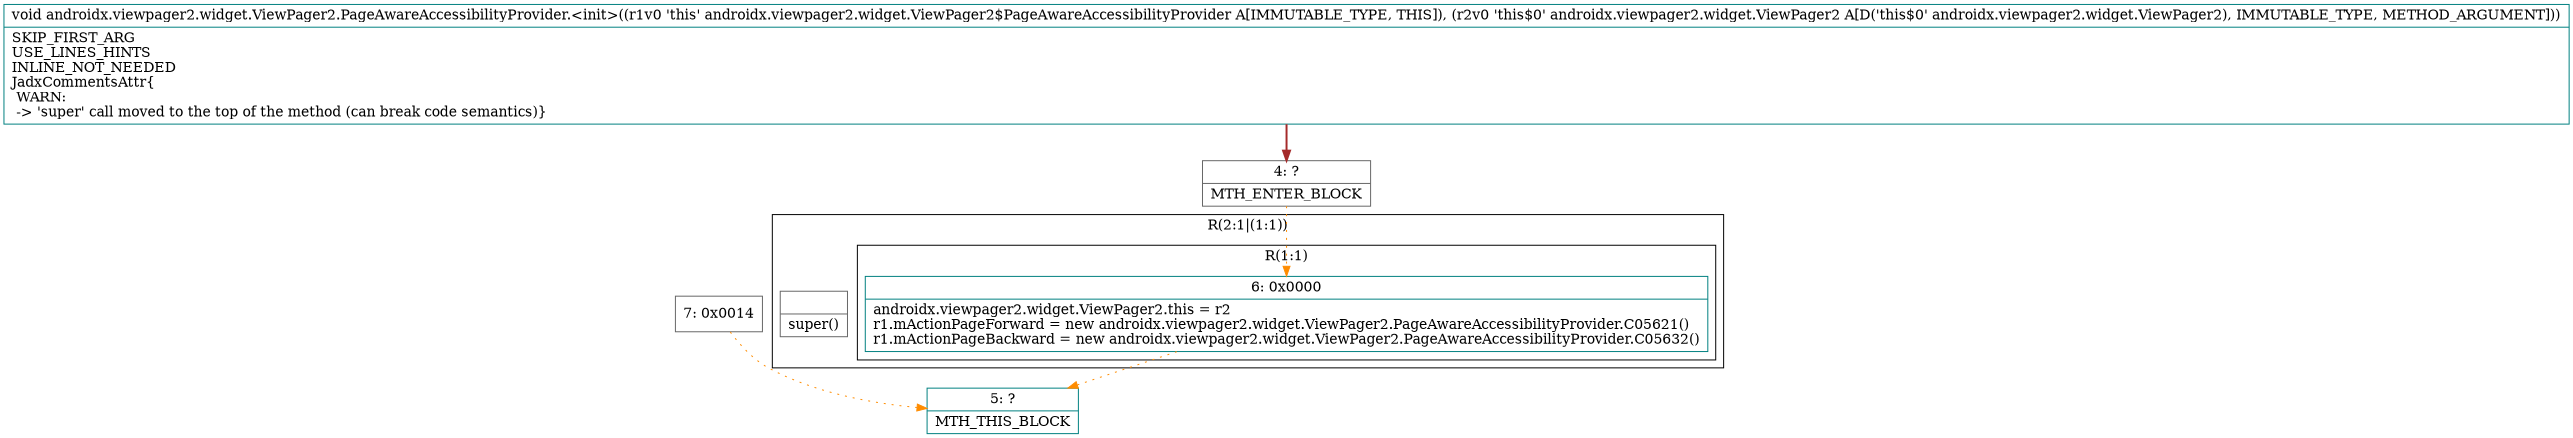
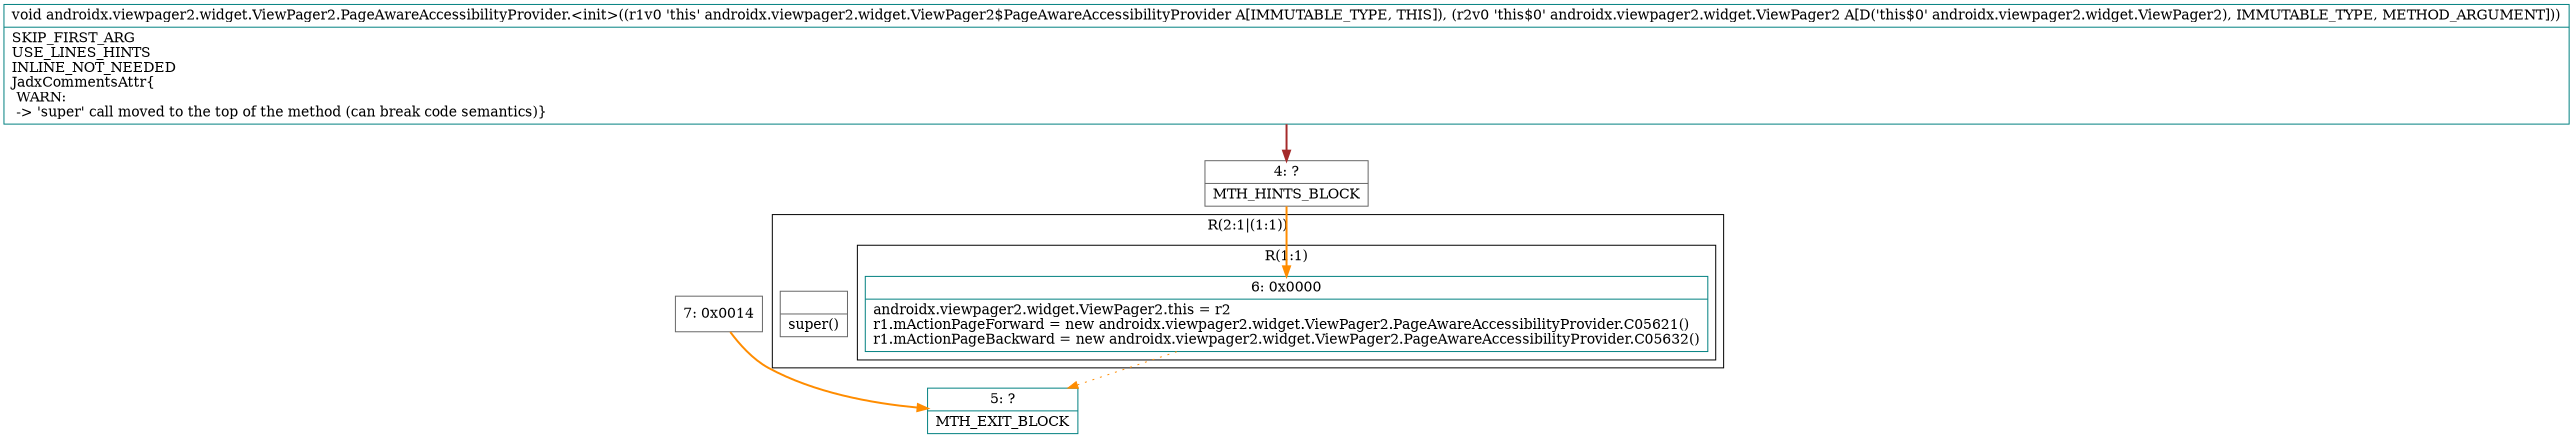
node "4: ?": text "MTH_ENTER_BLOCK" -> "MTH_HINTS_BLOCK"
edge "4: ?" -> "6: 0x0000": style dotted -> bold
edge "7: 0x0014" -> "5: ?": style dotted -> bold
node "5: ?": text "MTH_THIS_BLOCK" -> "MTH_EXIT_BLOCK"
